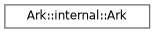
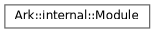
node "Ark::internal::Ark": label "Ark::internal::Ark" -> "Ark::internal::Module"
